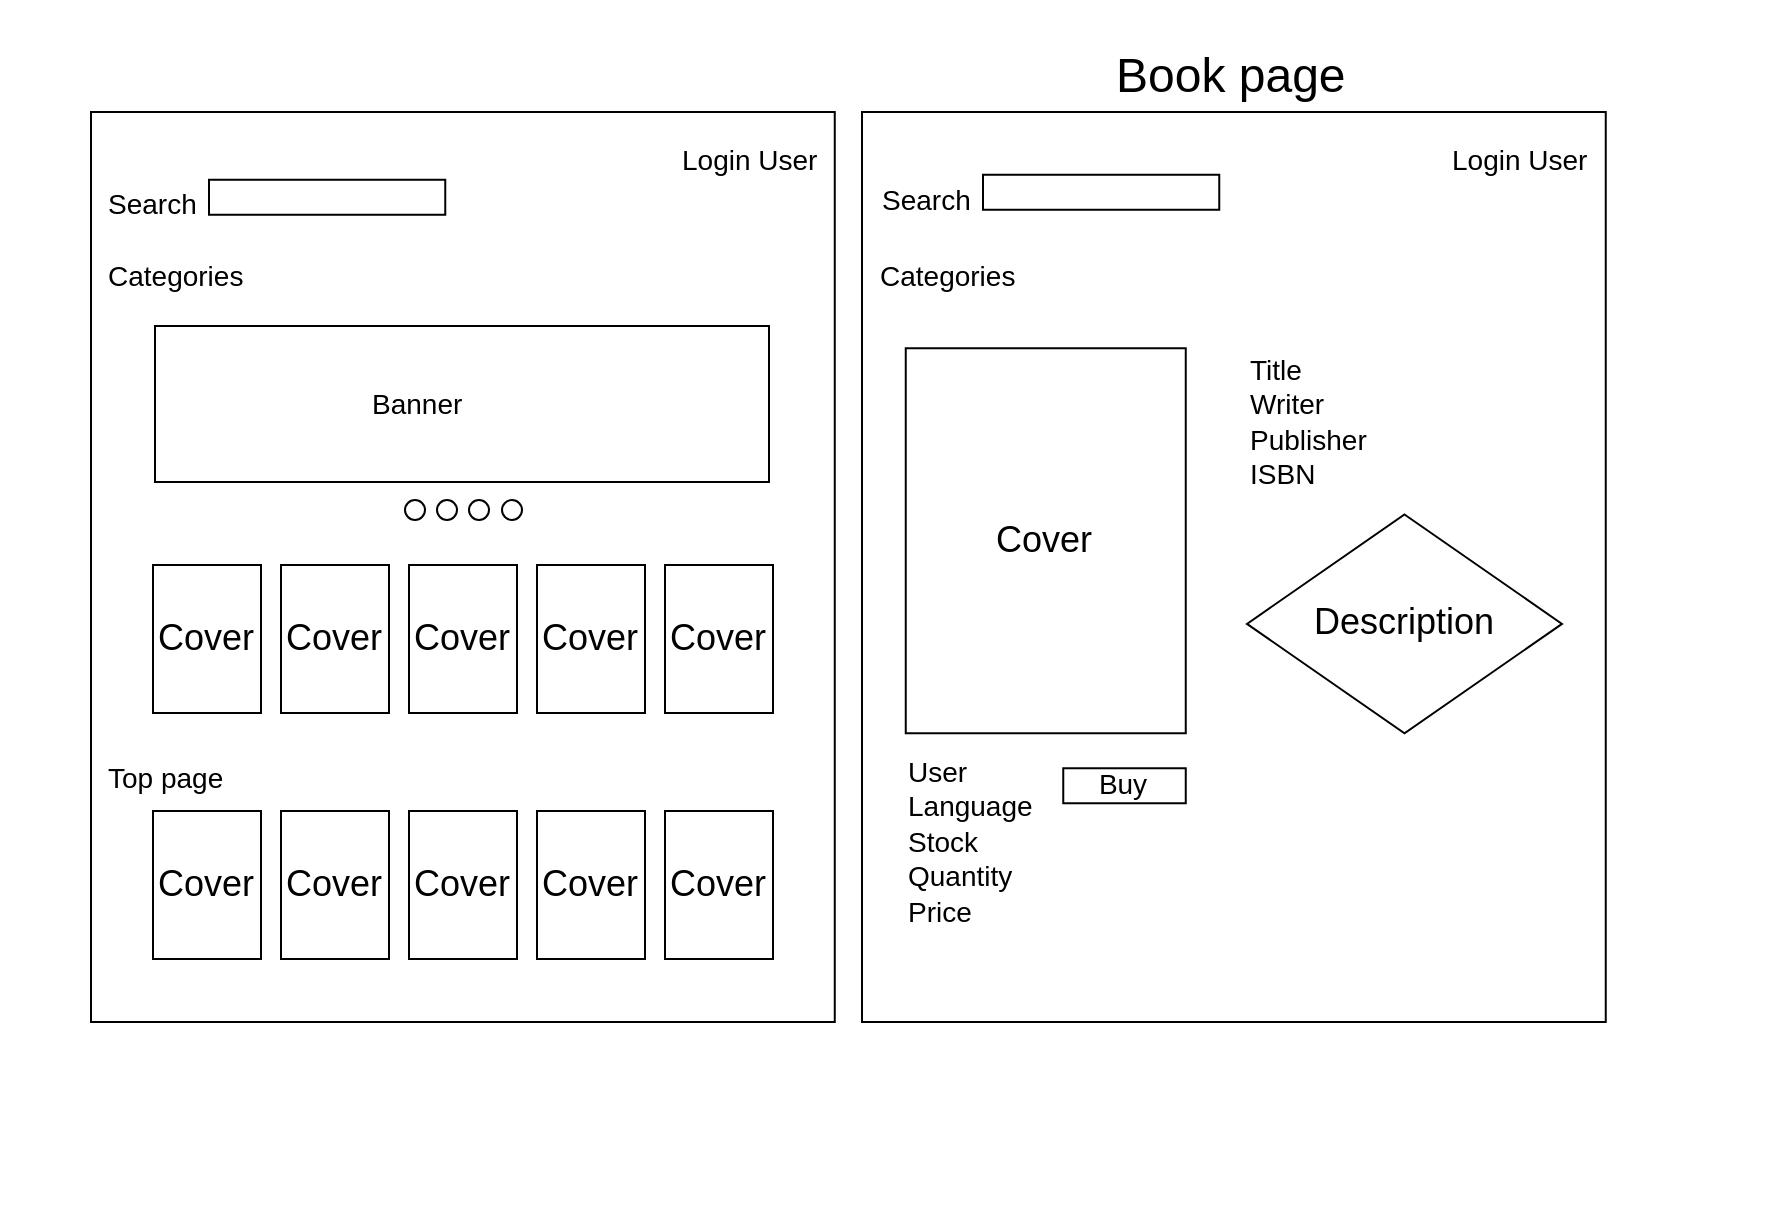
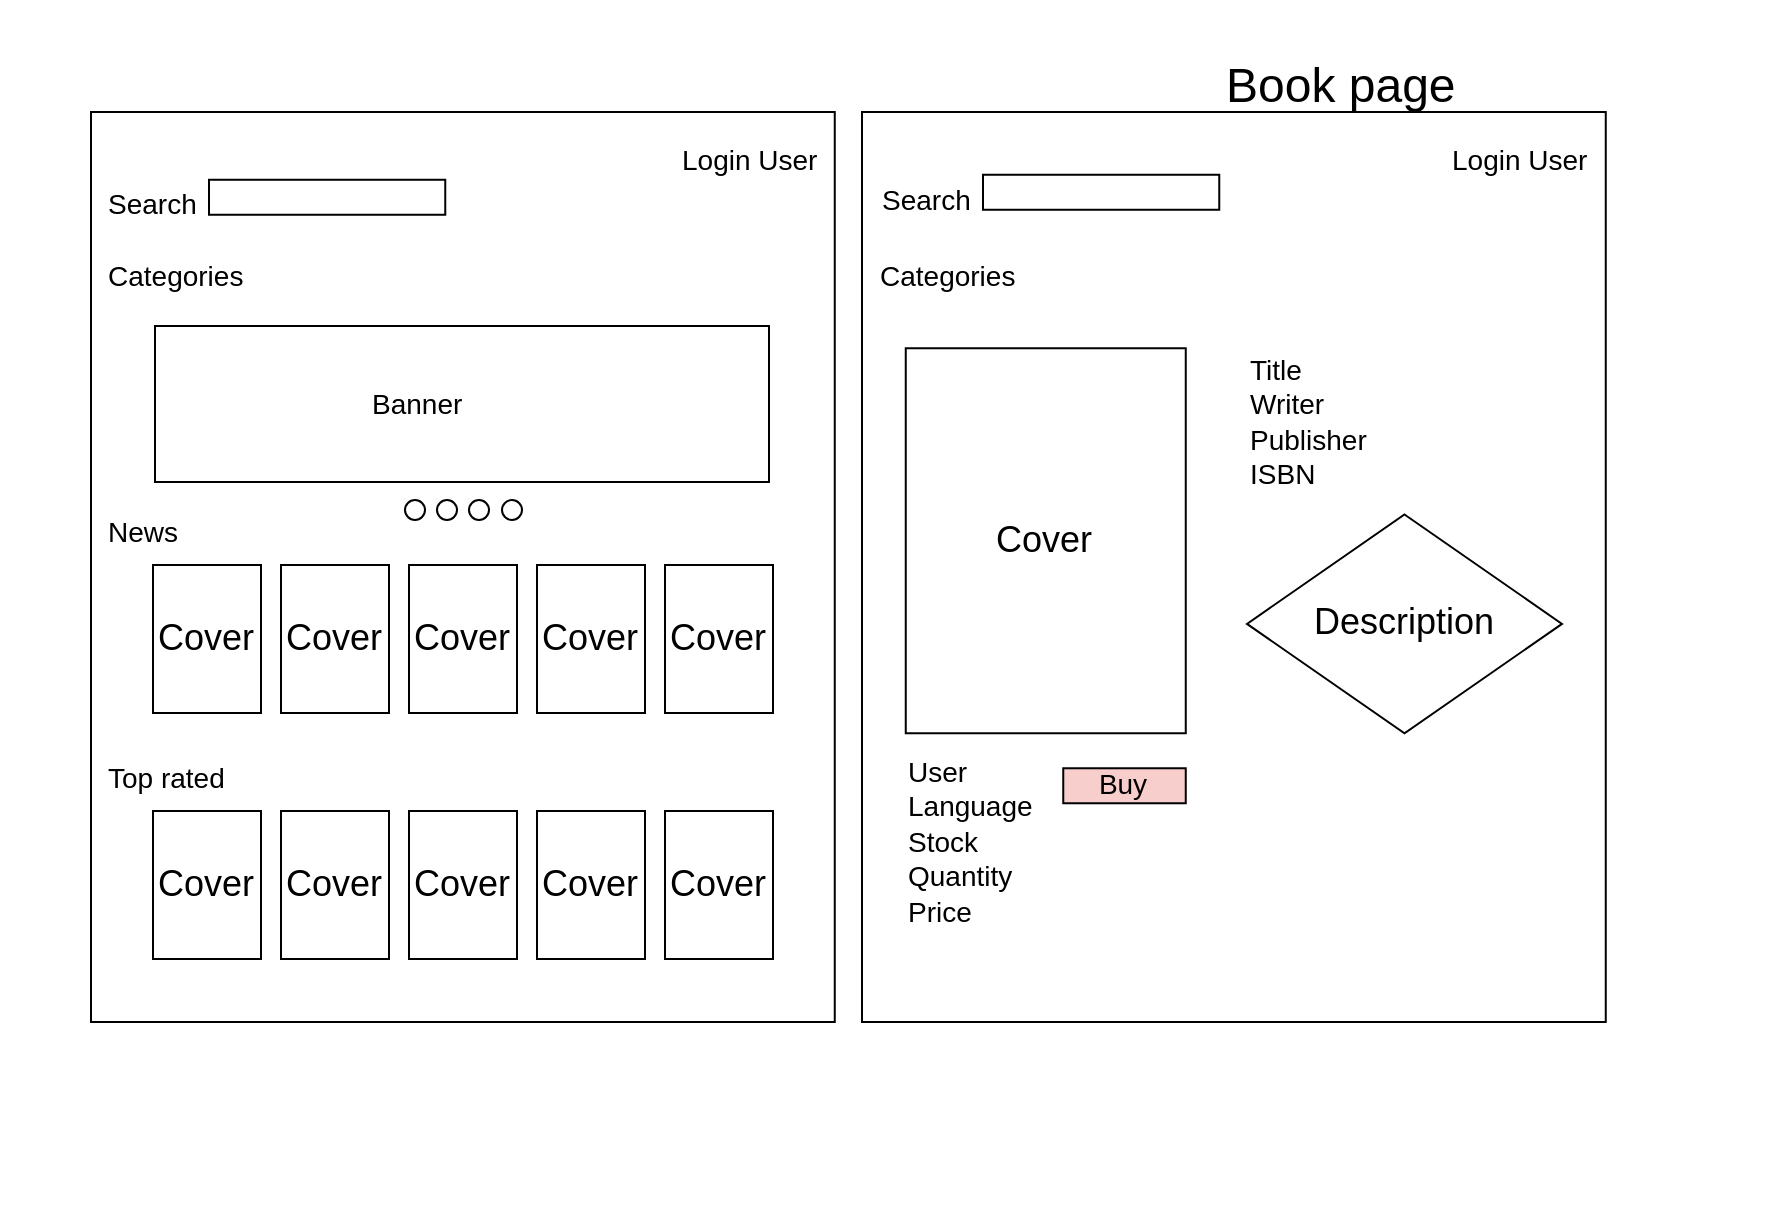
node "Book page": moved (1243, 62) -> (1353, 72)
node "News": added
node "Top page": label "Top page" -> "Top rated"
node "Buy": fillcolor #ffffff -> #f8cecc
